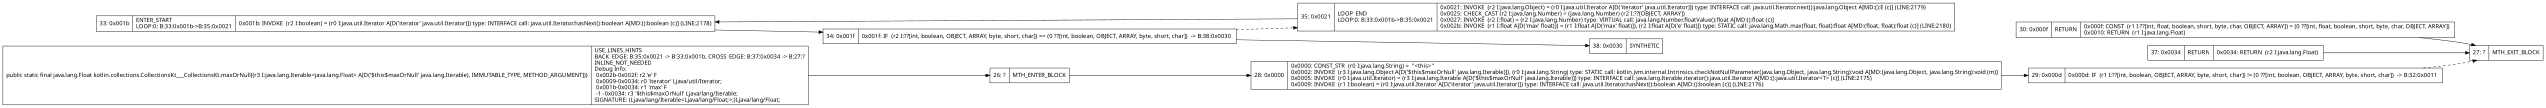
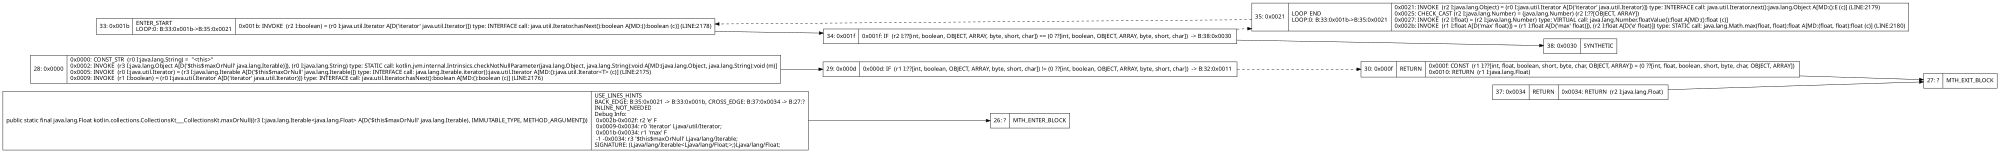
edge "35: 0x0021" -> "33: 0x001b": style solid -> dashed
edge "29: 0x000d" -> "27: ?": now "29: 0x000d" -> "30: 0x000f"
edge "26: ?" -> "28: 0x0000": removed
